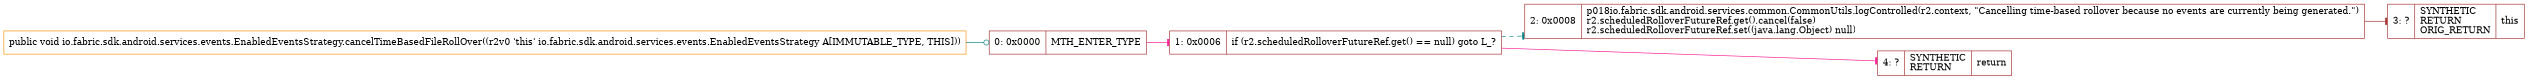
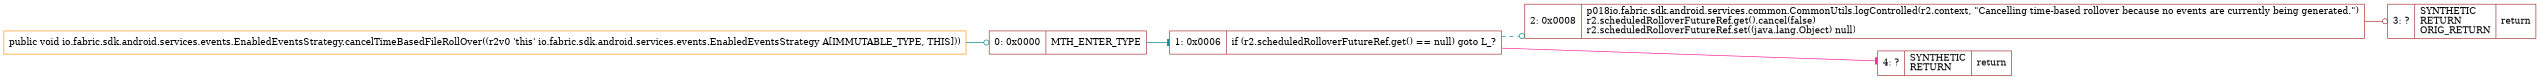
edge "2: 0x0008" -> "3: ?": arrowhead tee -> odot
node "3: ?": text "this" -> "return"
edge "1: 0x0006" -> "2: 0x0008": arrowhead tee -> odot
edge "0: 0x0000" -> "1: 0x0006": color deeppink -> teal
